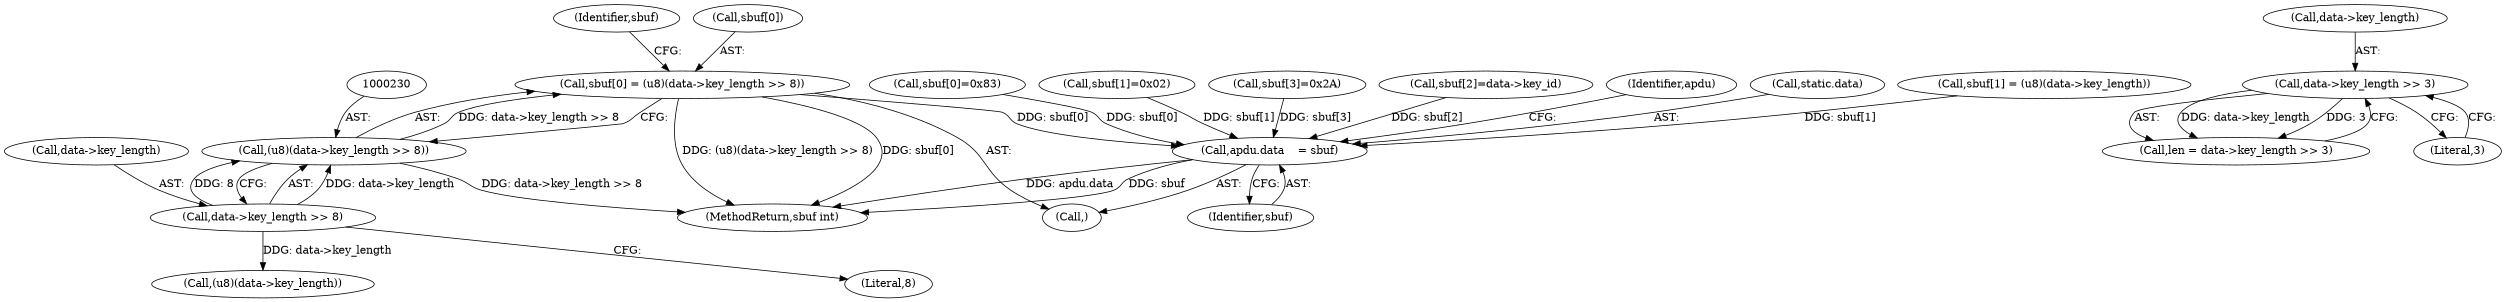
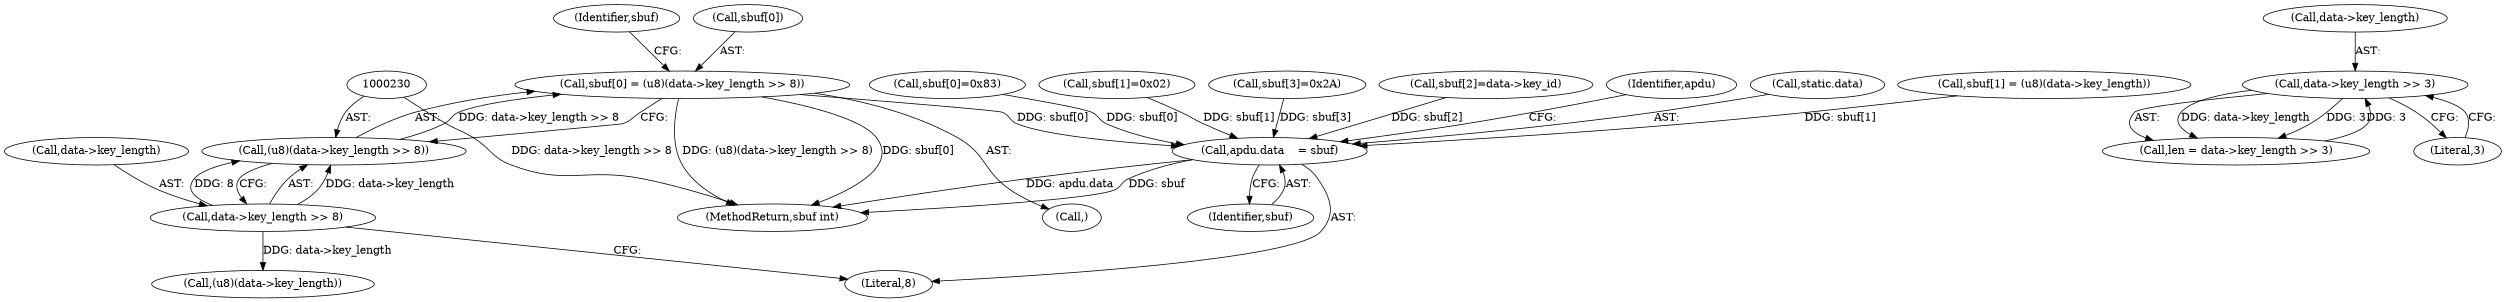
edge "(Call,len = data->key_length >> 3)" -> "(Call,data->key_length >> 3)": label "CFG: " -> "DDG: 3"
edge "(Call,apdu.data    = sbuf)" -> "(Call,)": now "(Call,apdu.data    = sbuf)" -> "(Literal,8)"
edge "(Call,(u8)(data->key_length >> 8))" -> "(MethodReturn,sbuf int)": now "1000230" -> "(MethodReturn,sbuf int)"
